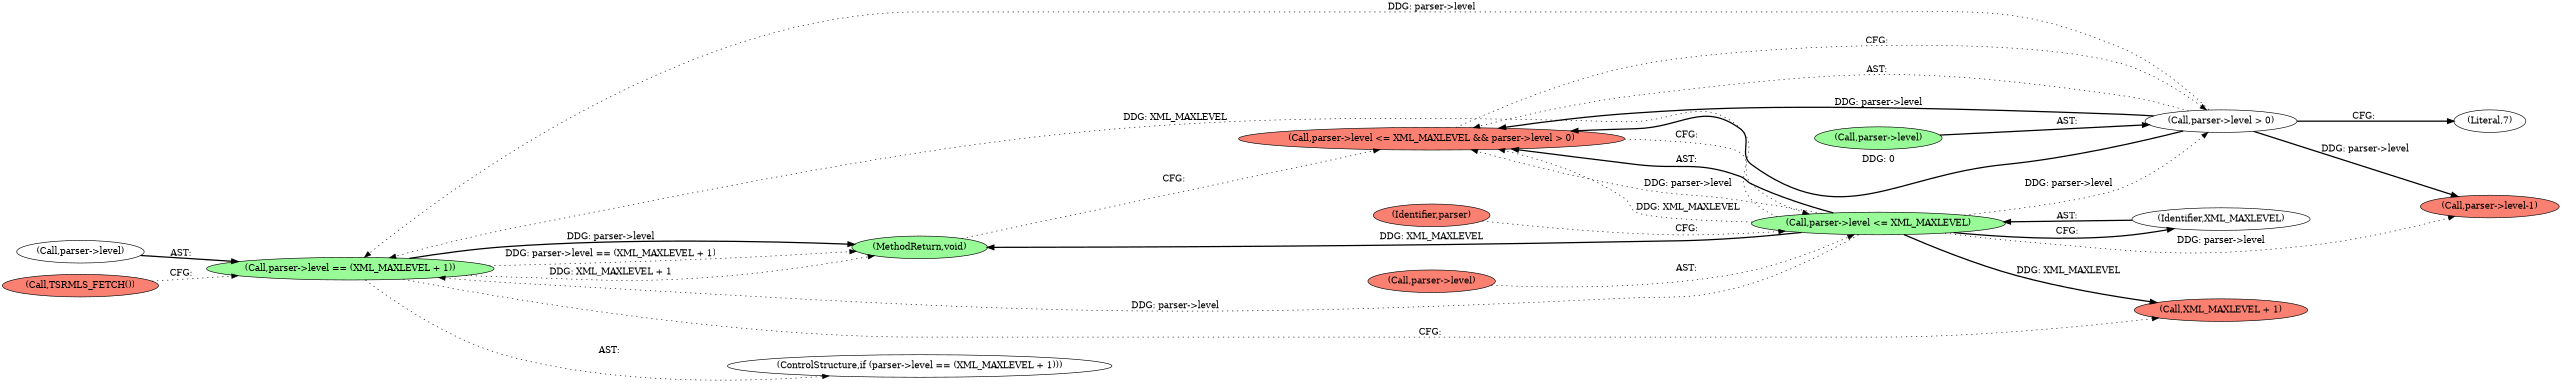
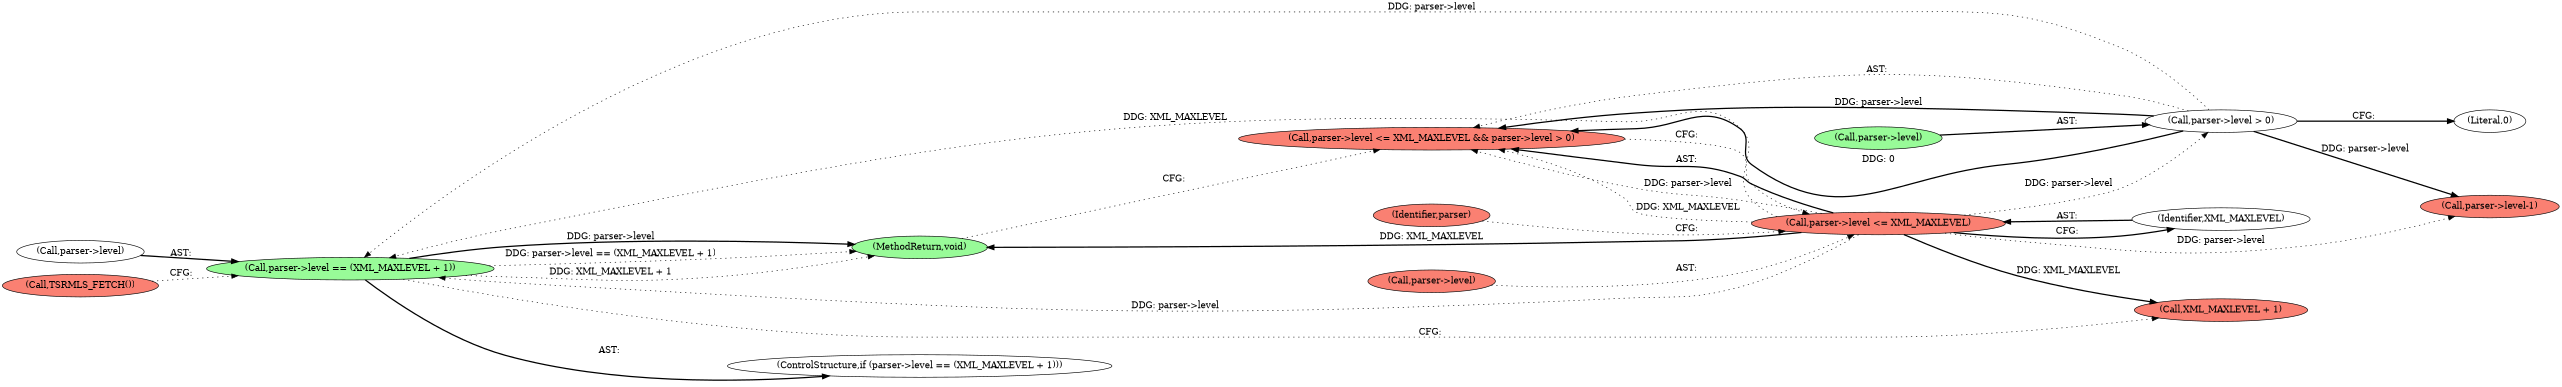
edge "(Call,parser->level <= XML_MAXLEVEL && parser->level > 0)" -> "(Call,parser->level > 0)": removed, label "CFG:"
node "(Literal,7)": label "(Literal,7)" -> "(Literal,0)"
node "(Call,parser->level <= XML_MAXLEVEL)": fillcolor palegreen -> salmon
edge "(Call,parser->level == (XML_MAXLEVEL + 1))" -> "(ControlStructure,if (parser->level == (XML_MAXLEVEL + 1)))": style dotted -> bold
